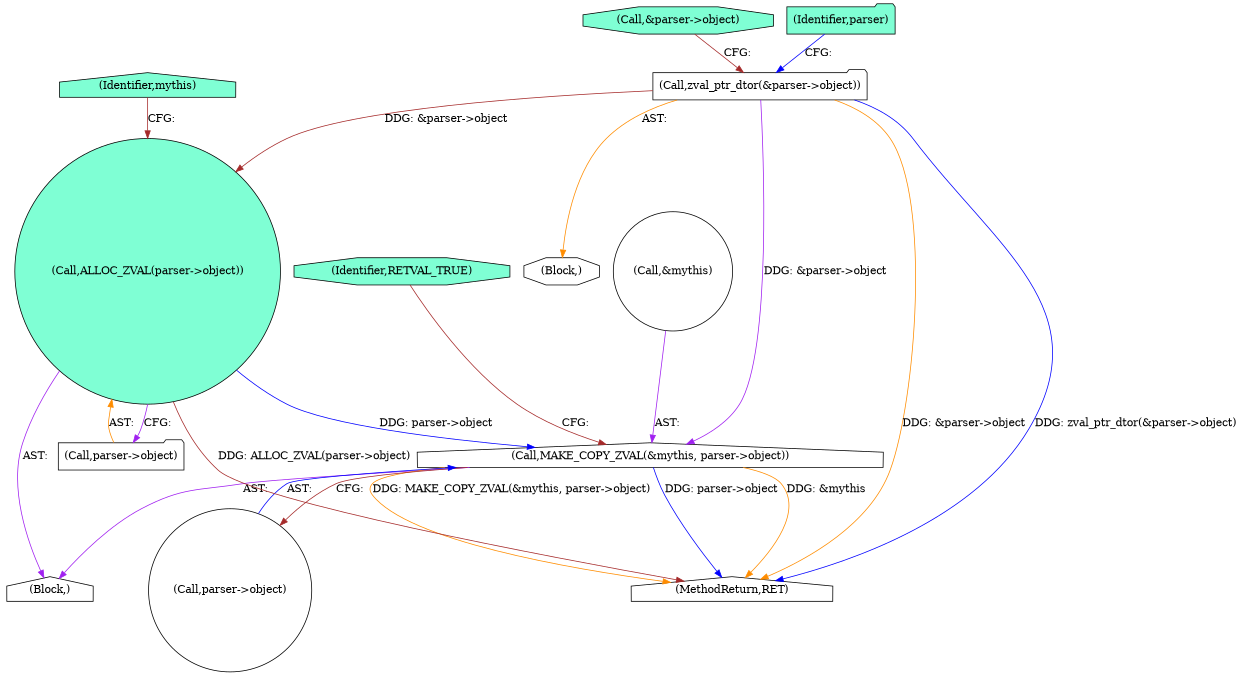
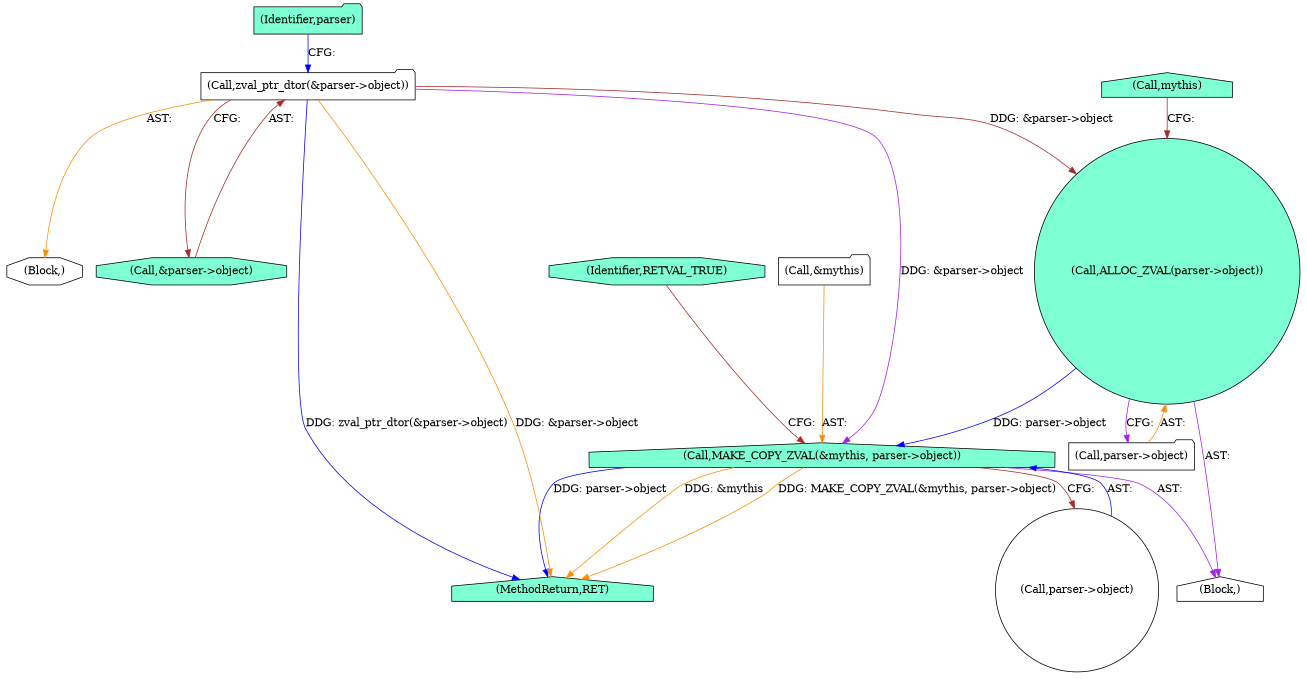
edge "(Call,&parser->object)" -> "(Call,zval_ptr_dtor(&parser->object))": label "CFG: " -> "AST: "
node "(Identifier,mythis)": label "(Identifier,mythis)" -> "(Call,mythis)"
edge "(Call,zval_ptr_dtor(&parser->object))" -> "(Call,&parser->object)": added, label "CFG:"
node "(Call,&mythis)": shape circle -> folder
edge "(Call,&mythis)" -> "(Call,MAKE_COPY_ZVAL(&mythis, parser->object))": color purple -> darkorange
node "(Call,MAKE_COPY_ZVAL(&mythis, parser->object))": fillcolor white -> aquamarine
edge "(Call,ALLOC_ZVAL(parser->object))" -> "(MethodReturn,RET)": removed, label "DDG: ALLOC_ZVAL(parser->object)"
node "(MethodReturn,RET)": fillcolor white -> aquamarine
